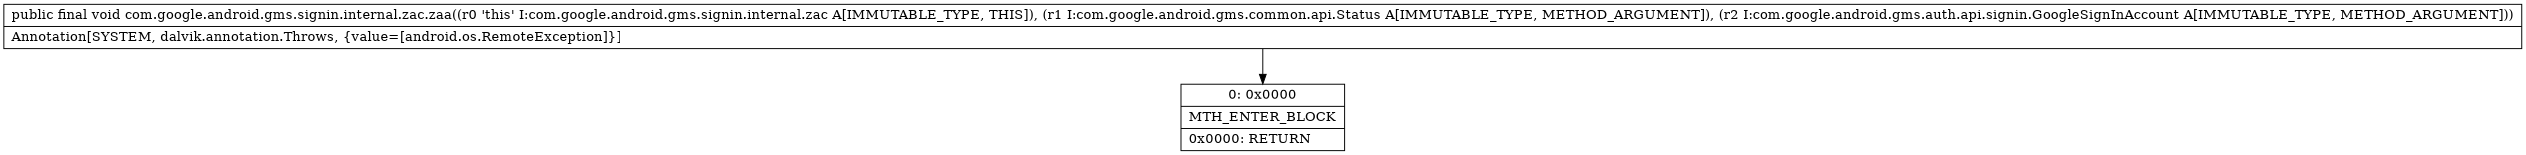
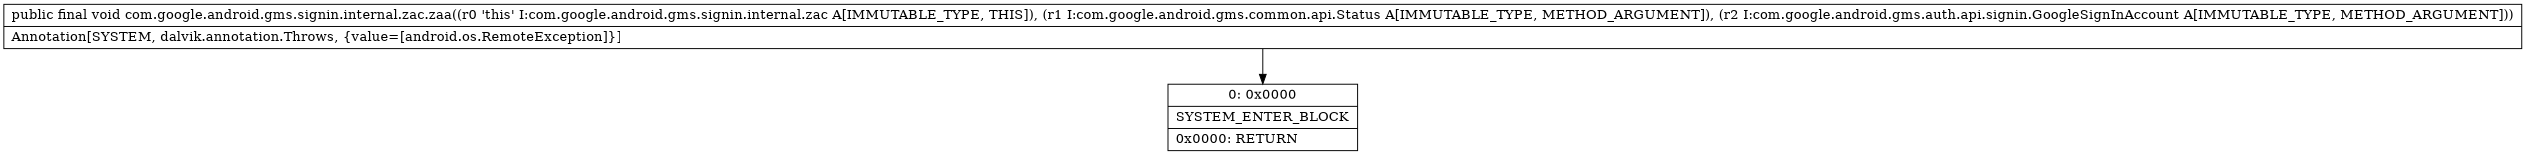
node "0: 0x0000": text "MTH_ENTER_BLOCK" -> "SYSTEM_ENTER_BLOCK"
